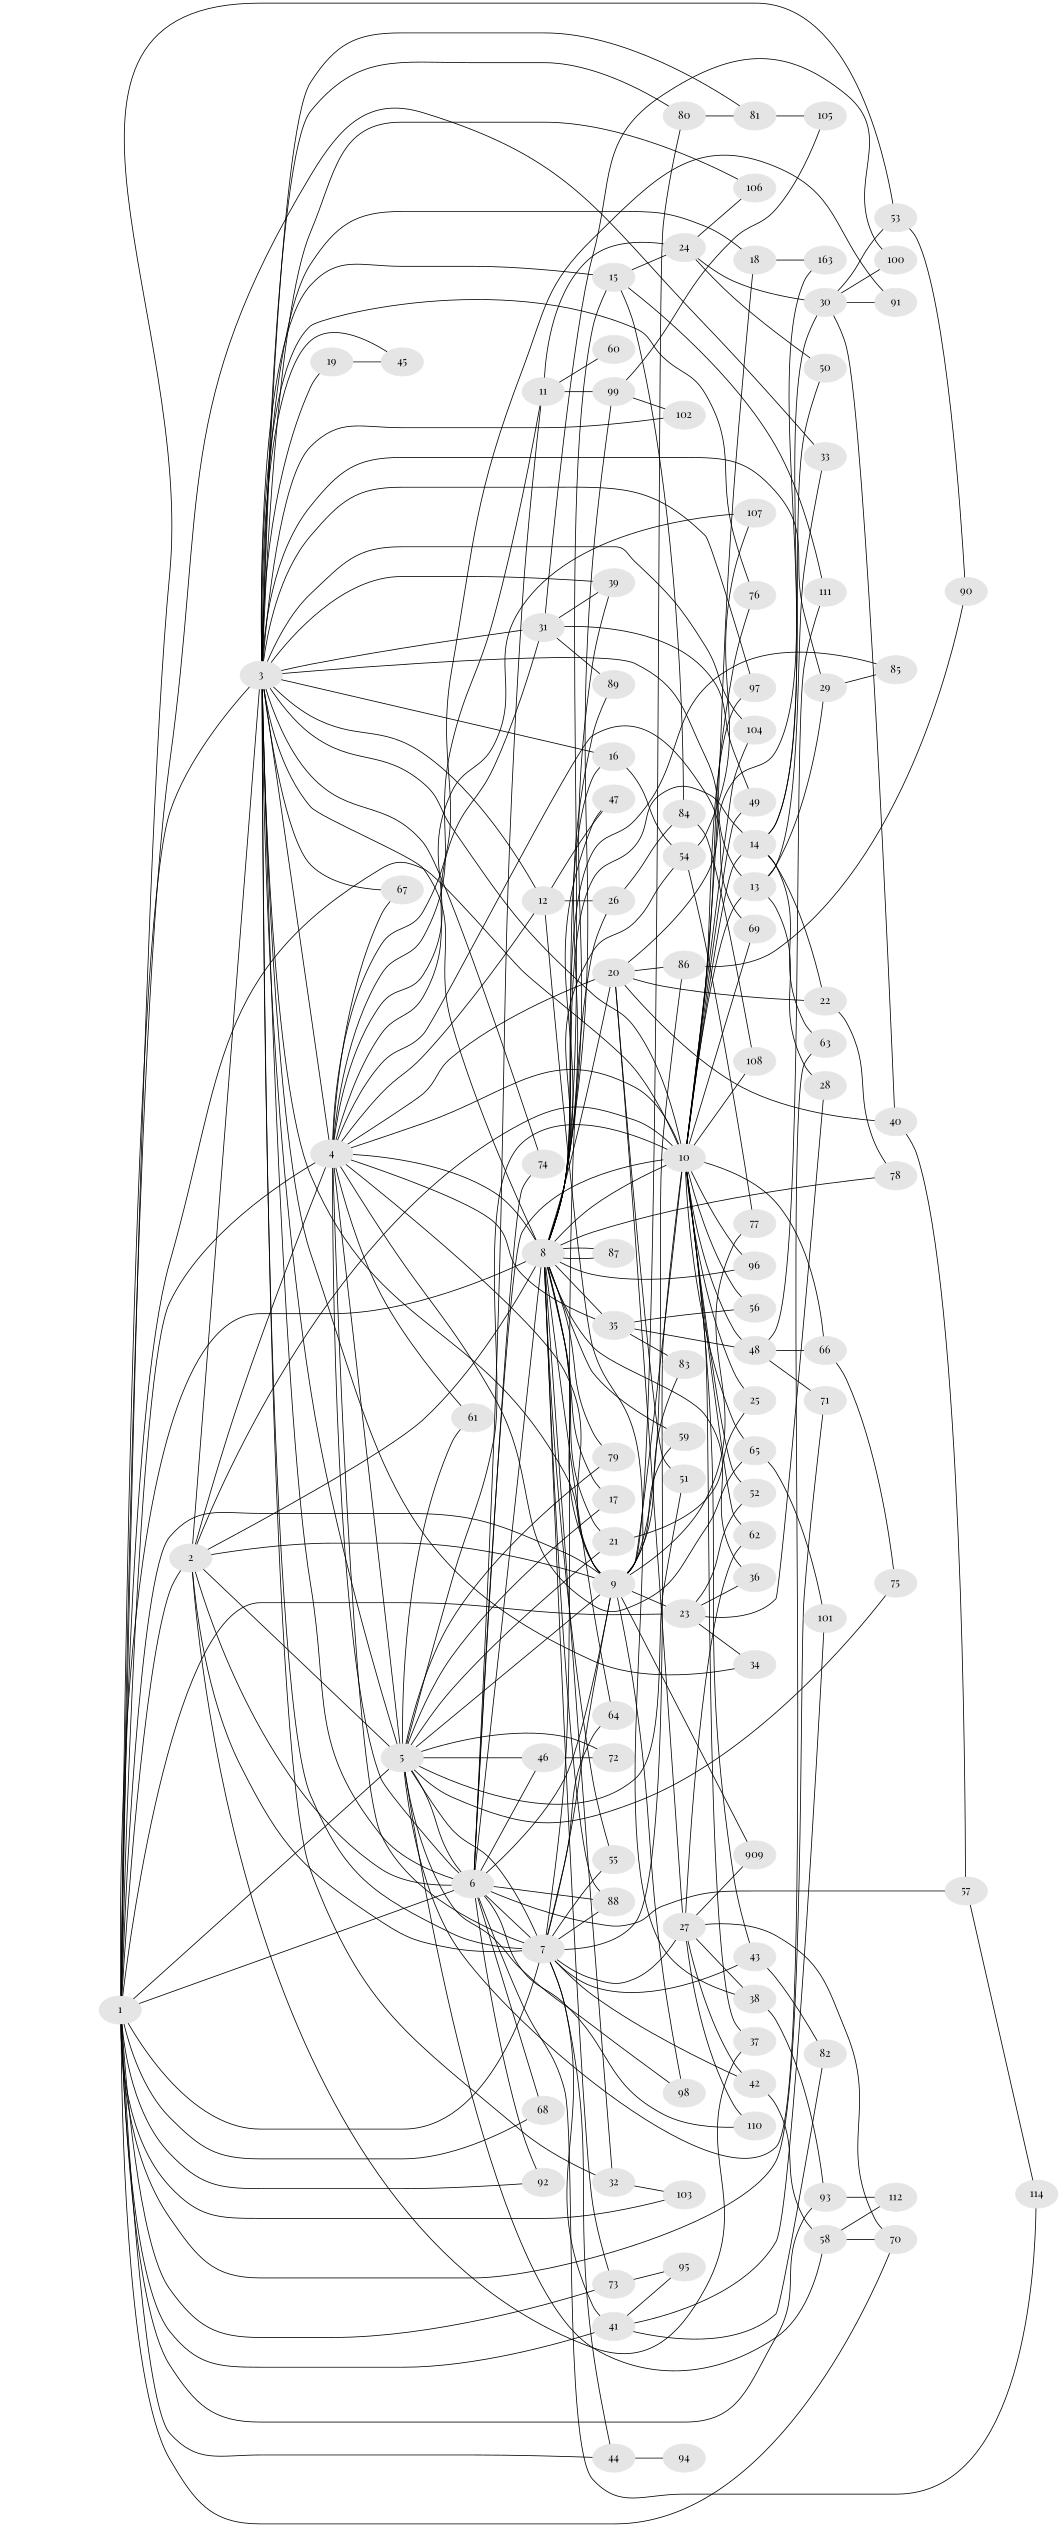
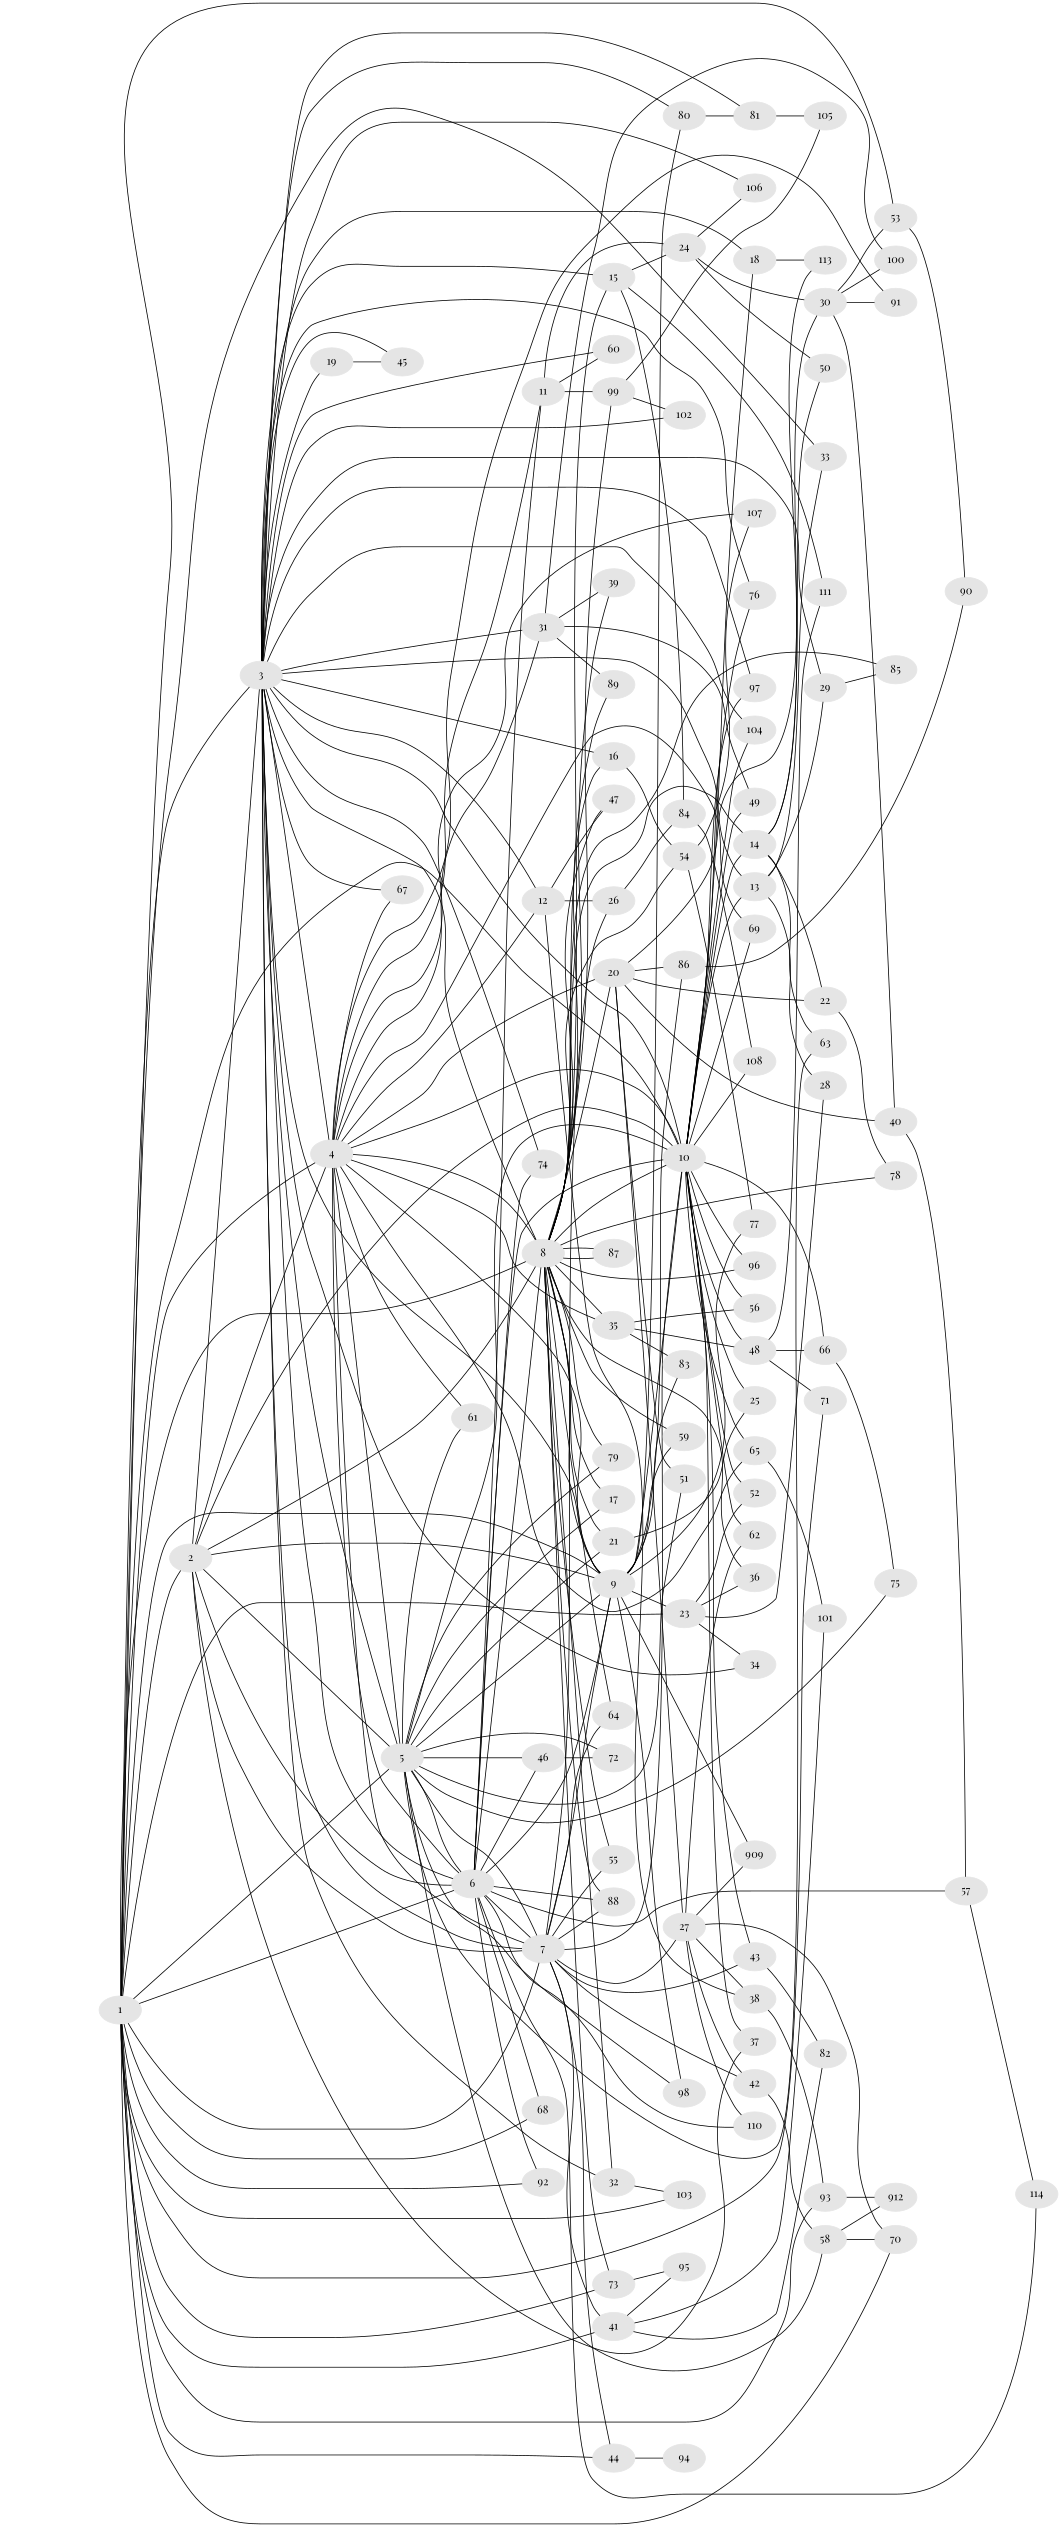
node "163": label "163" -> "113"
edge "39" -- "3": now "60" -- "3"
node "112": label "112" -> "912"
